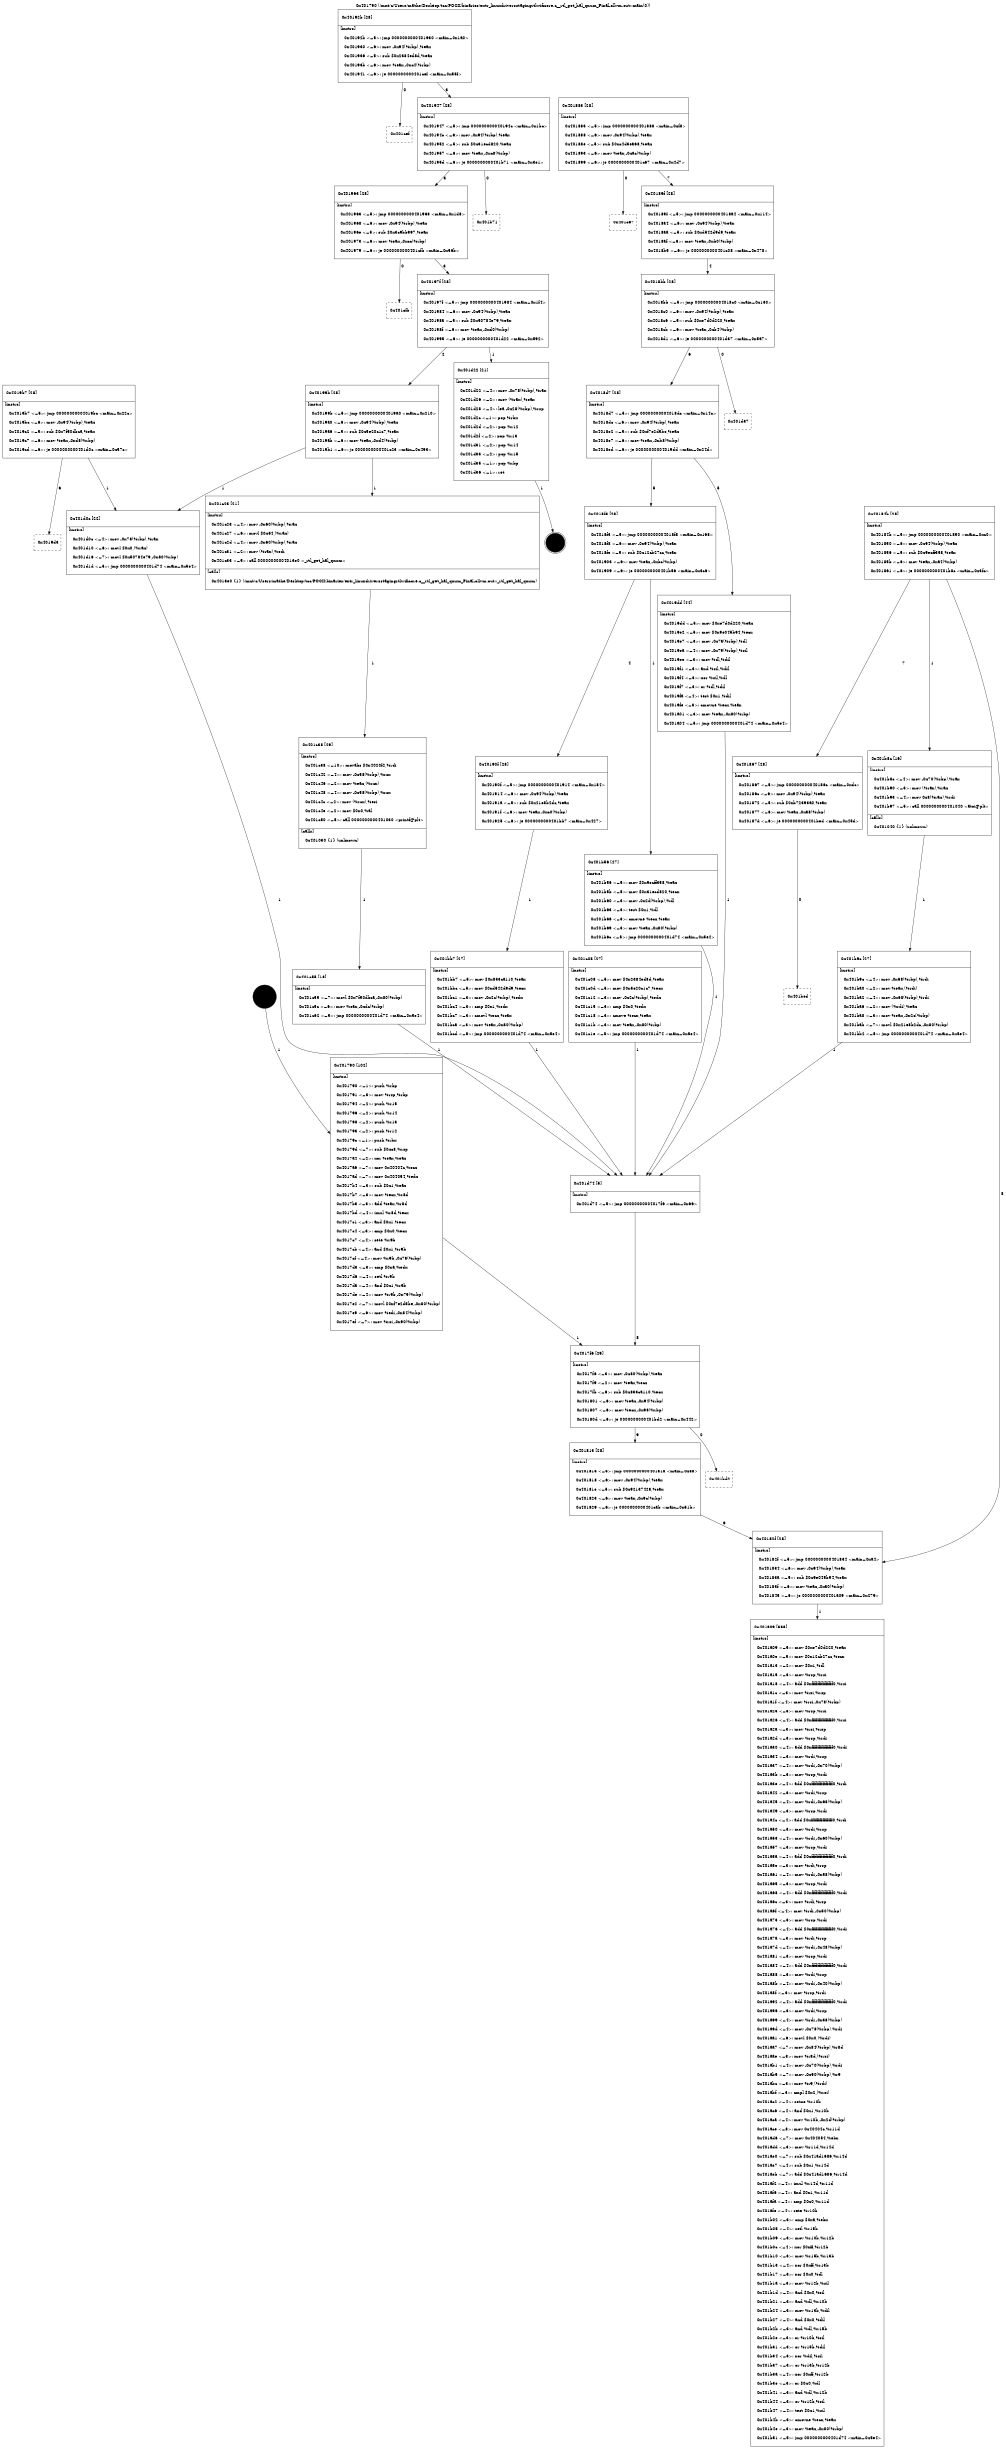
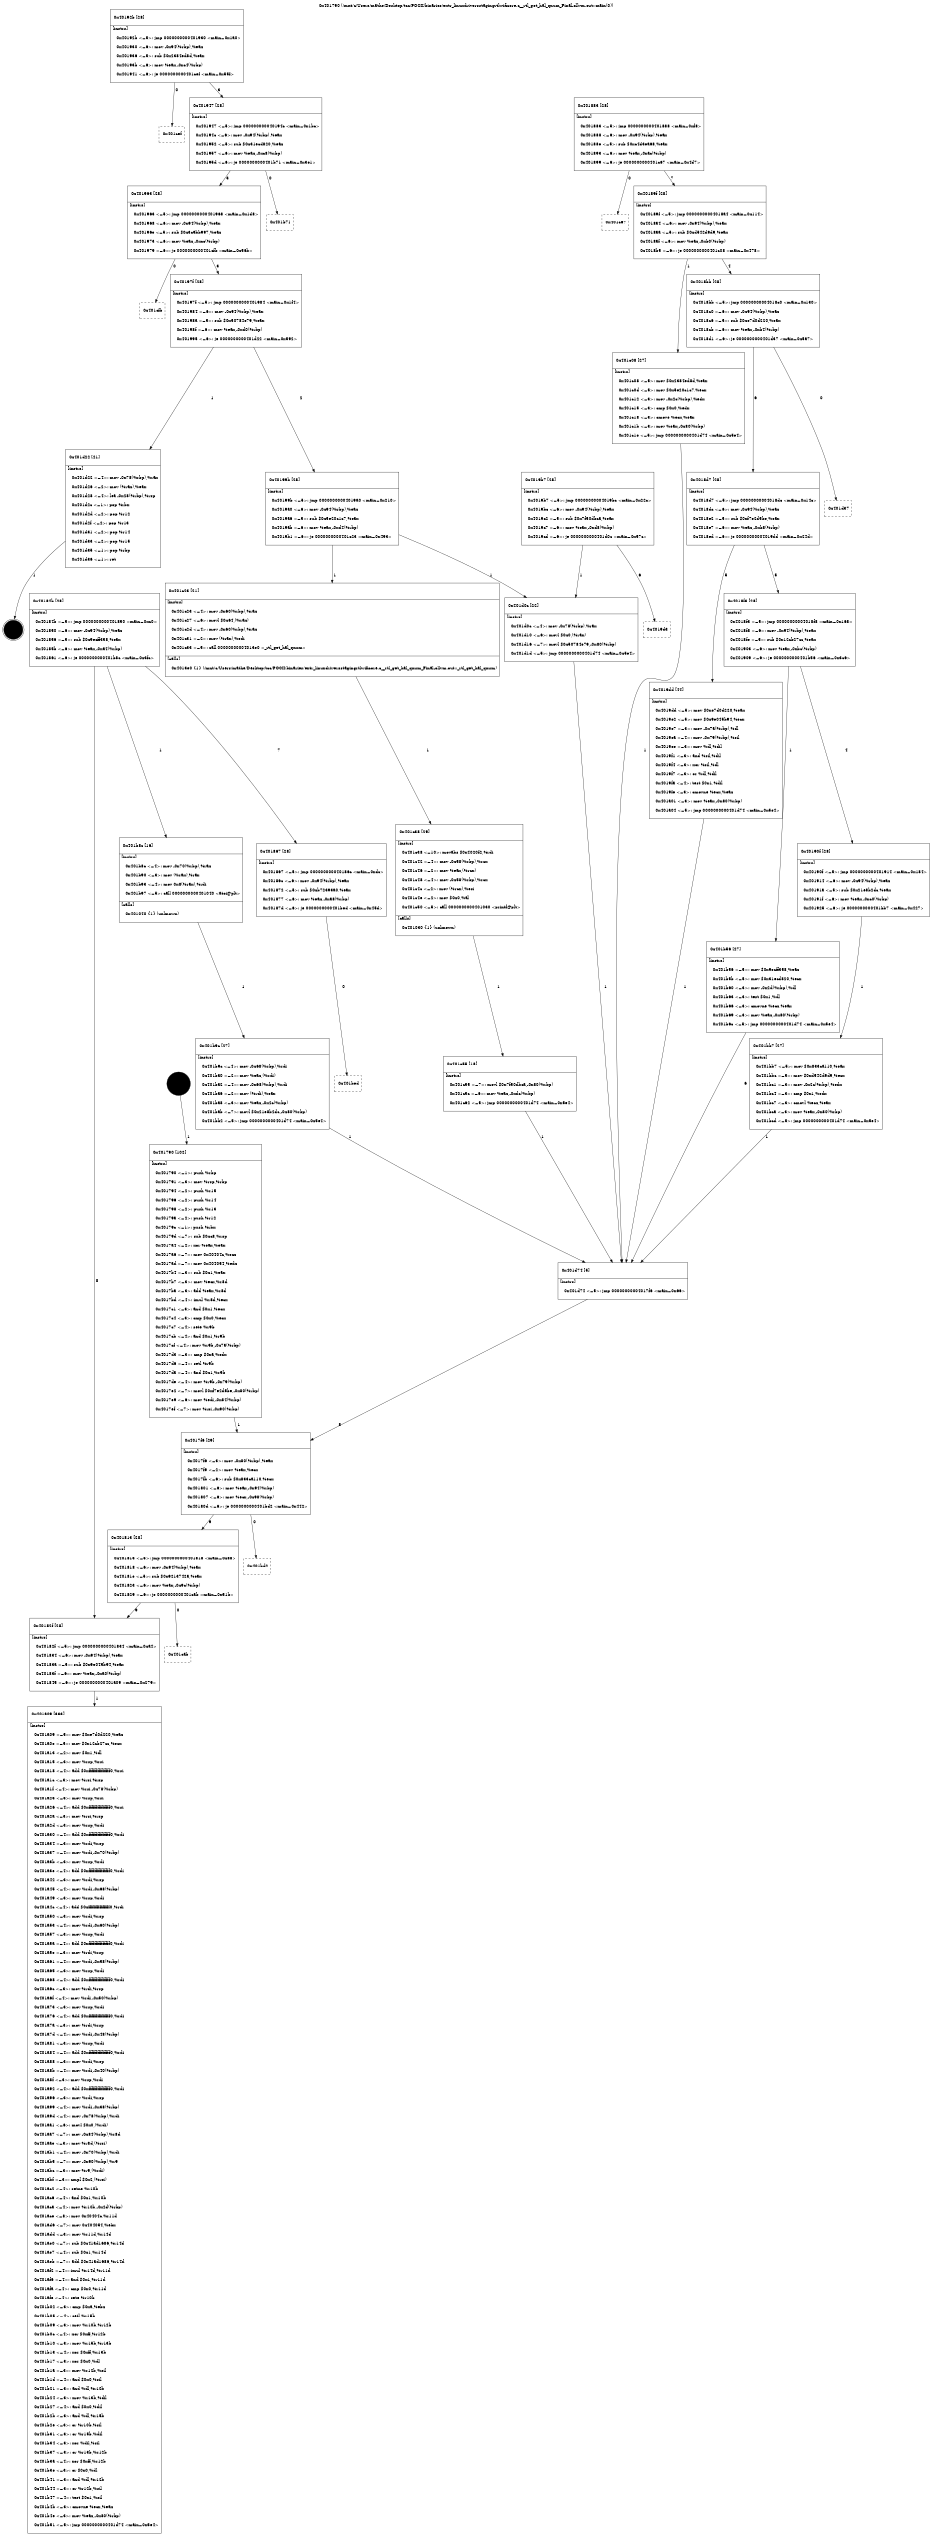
edge "0x40189f [28]" -> "0x401c08 [27]": added, label "1"
edge "0x401b56 [27]" -> "0x401d74 [5]": label " 1" -> " 6"
node "0x401cab": added
